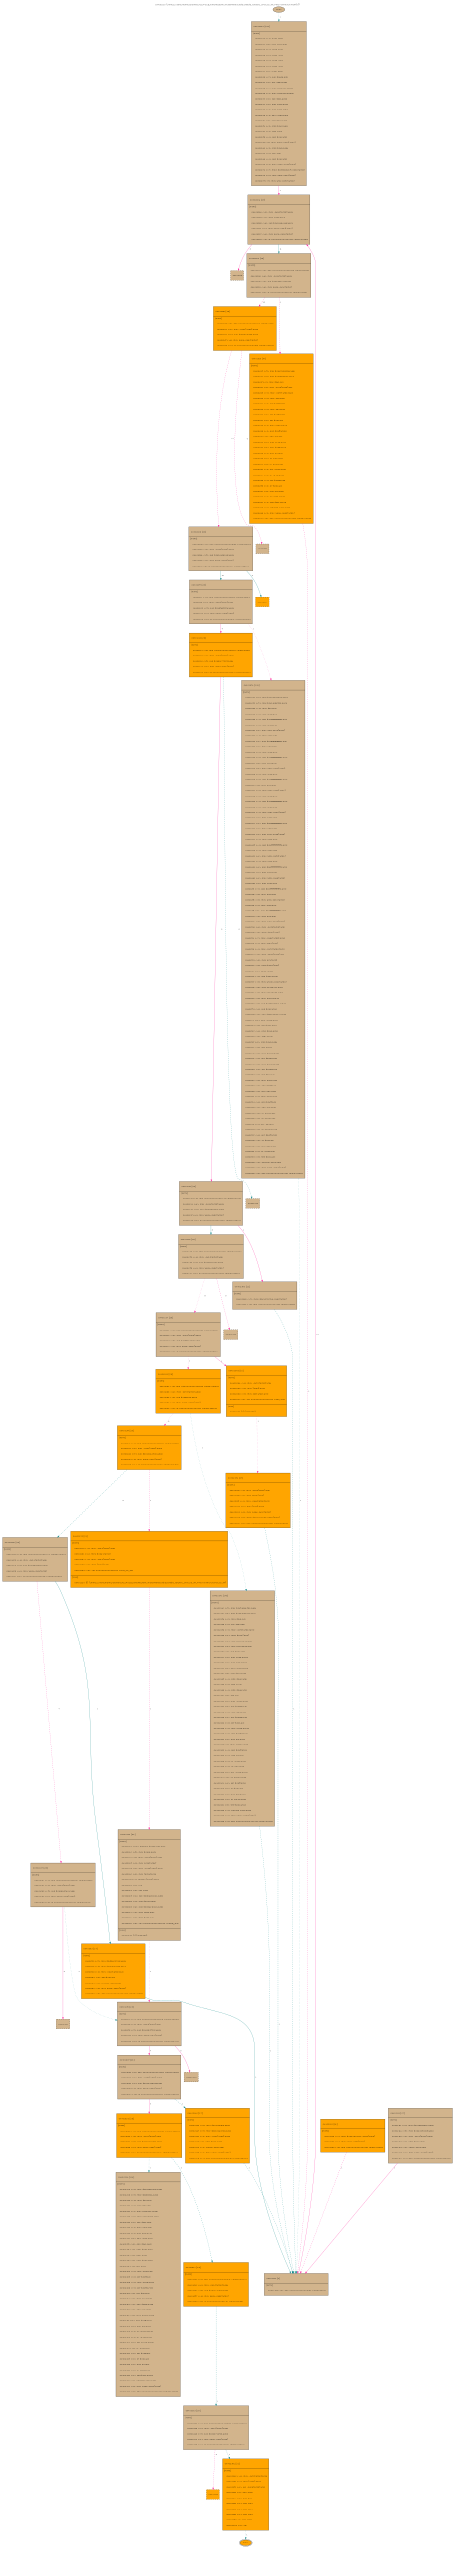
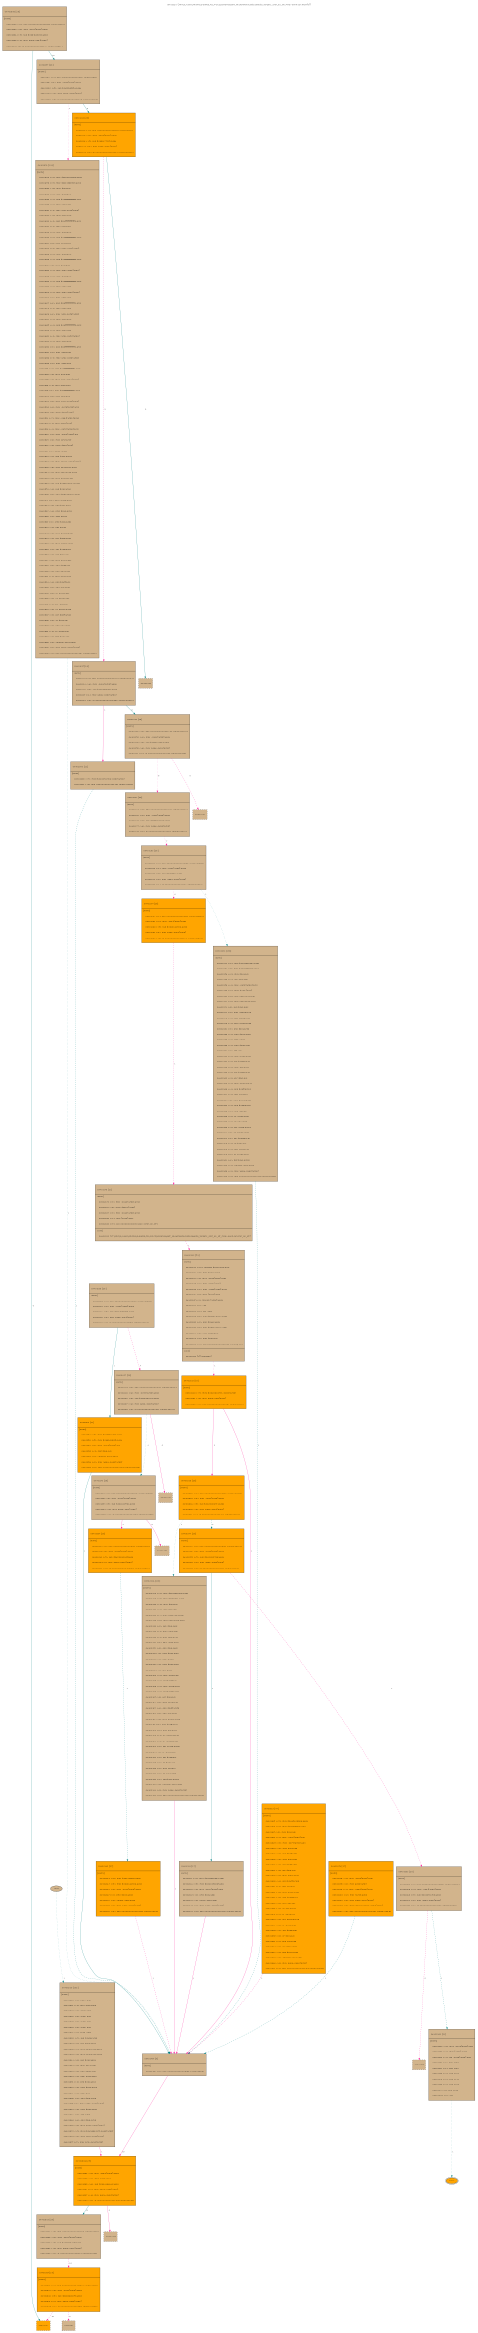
node "0x401b86 [29]": fillcolor tan -> orange
edge "0x401ba3 [28]" -> "0x401e15 [97]": removed, label "1"
edge "0x401bbf [28]" -> "0x401bdb [28]": now "0x401bbf [28]" -> "0x402147"
edge "0x401bf7 [28]" -> "0x401c13 [28]": color deeppink -> teal
edge "0x401c13 [28]" -> "0x401c2f [28]": style solid -> dashed
edge "0x401c13 [28]" -> "0x402443": style dashed -> solid
node "0x401c83 [28]": fillcolor orange -> tan
node "0x4020e6 [16]": removed
edge "0x401c9f [28]" -> "0x401cbb [28]": removed, label "5"
node "0x40217d [21]": fillcolor orange -> tan
edge "0x401d47 [28]" -> "0x402111 [27]": added, label "1"
edge "0x4022c6 [134]" -> "0x40246f [5]": added, label "1"
edge "0x402192 [59]" -> "0x401cf3 [28]": now "0x402192 [59]" -> "0x4021cd [18]"
node "0x401d0f [28]": fillcolor tan -> orange
edge "0x401d0f [28]" -> "0x401d2b [28]": now "0x4021cd [18]" -> "0x401d2b [28]"
edge "0x4021cd [18]" -> "0x40246f [5]": style dashed -> solid
edge "0x402162 [27]" -> "0x40246f [5]": color teal -> deeppink
edge "0x401d47 [28]" -> "0x401d63 [28]": color teal -> deeppink
node "0x401d7f": fillcolor orange -> tan
node "0x4023ec [21]": fillcolor orange -> tan
